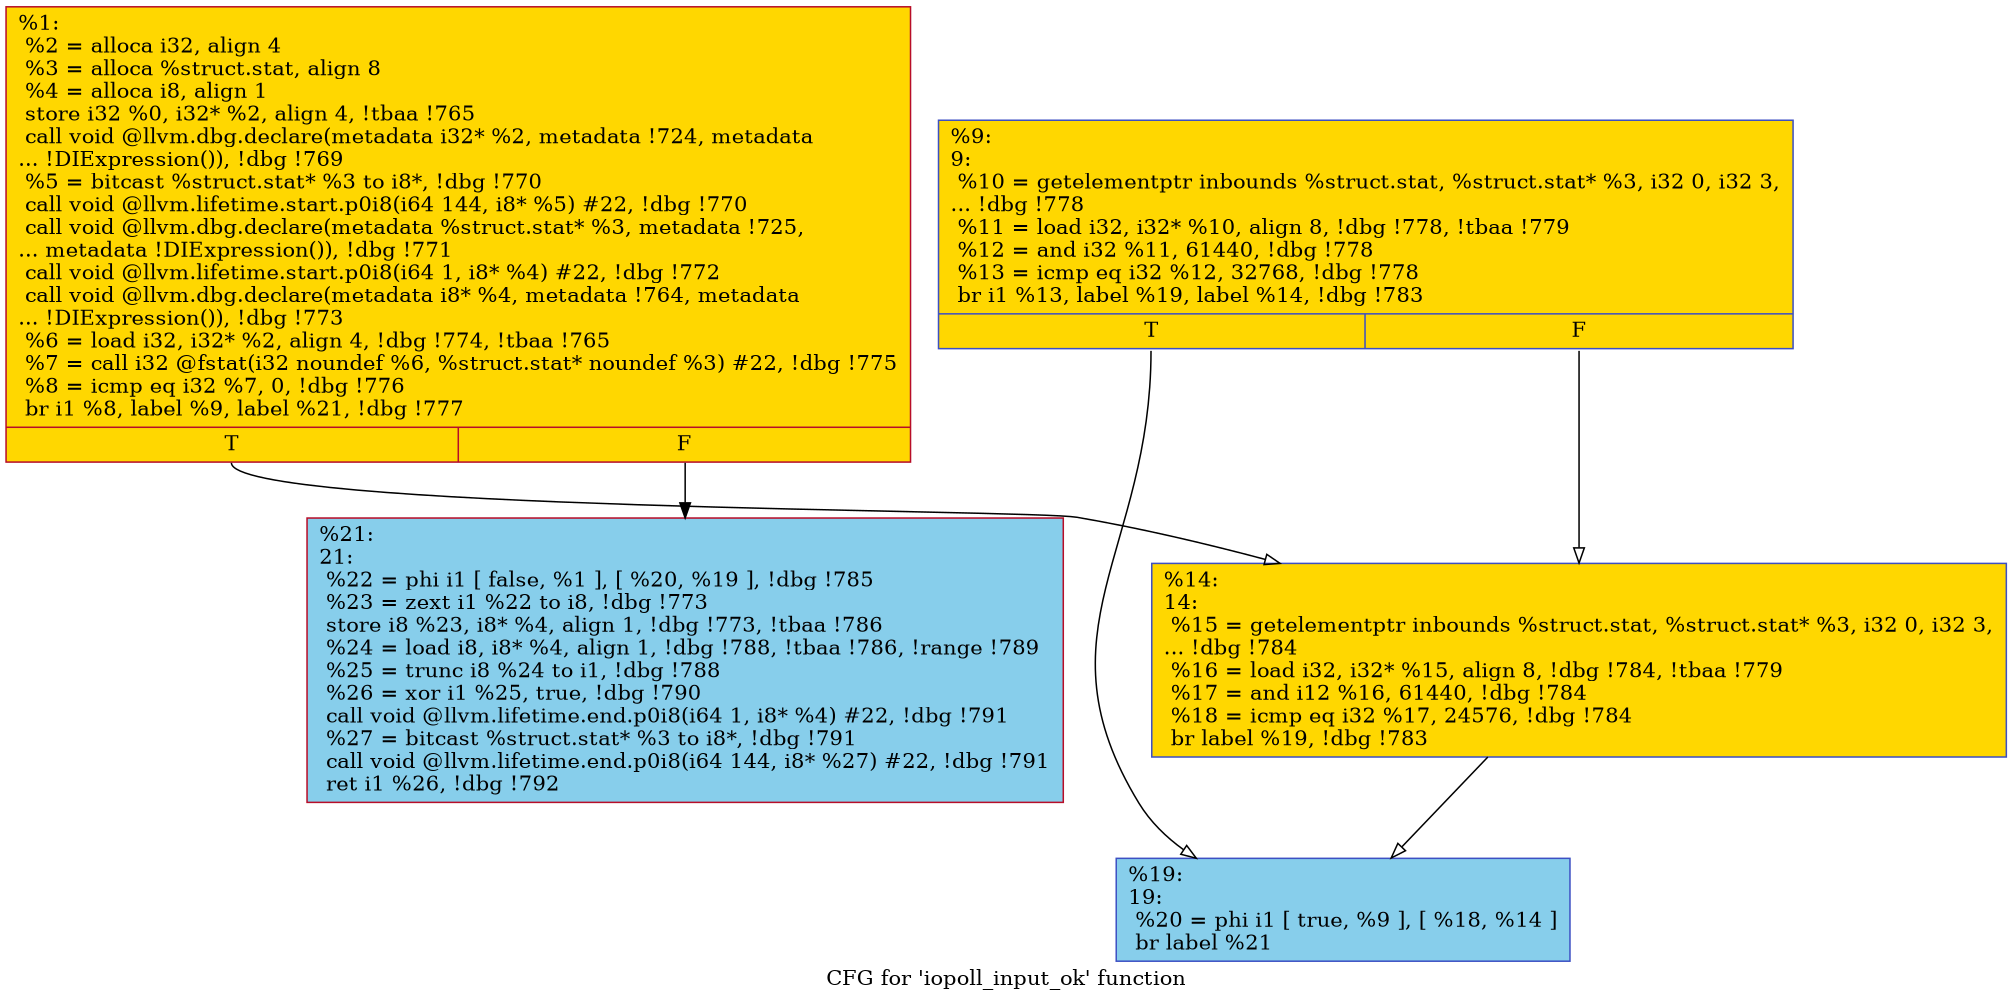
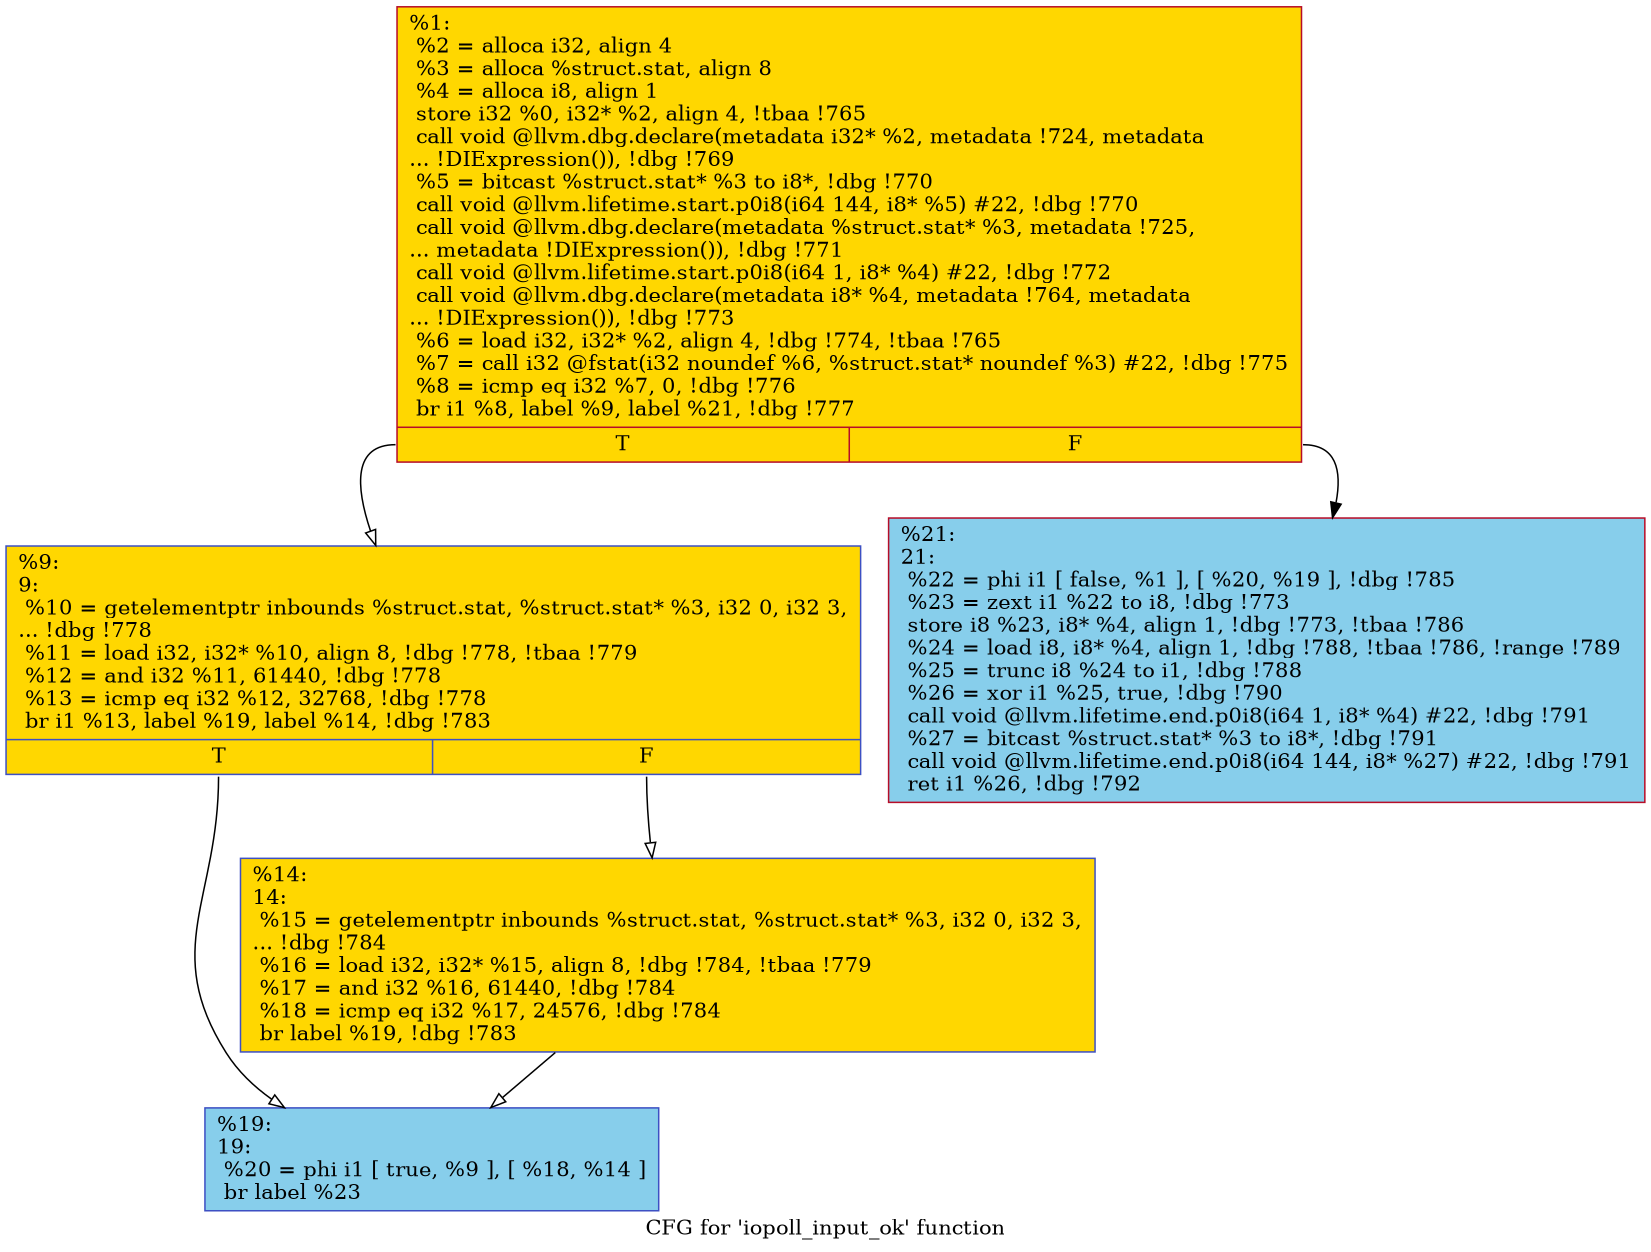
edge "%1:" -> "%14:": now "%1:" -> "%9:"
node "%14:": text "%17 = and i12 %16, 61440, !dbg !784" -> "%17 = and i32 %16, 61440, !dbg !784"
node "%19:": text "br label %21" -> "br label %23"
